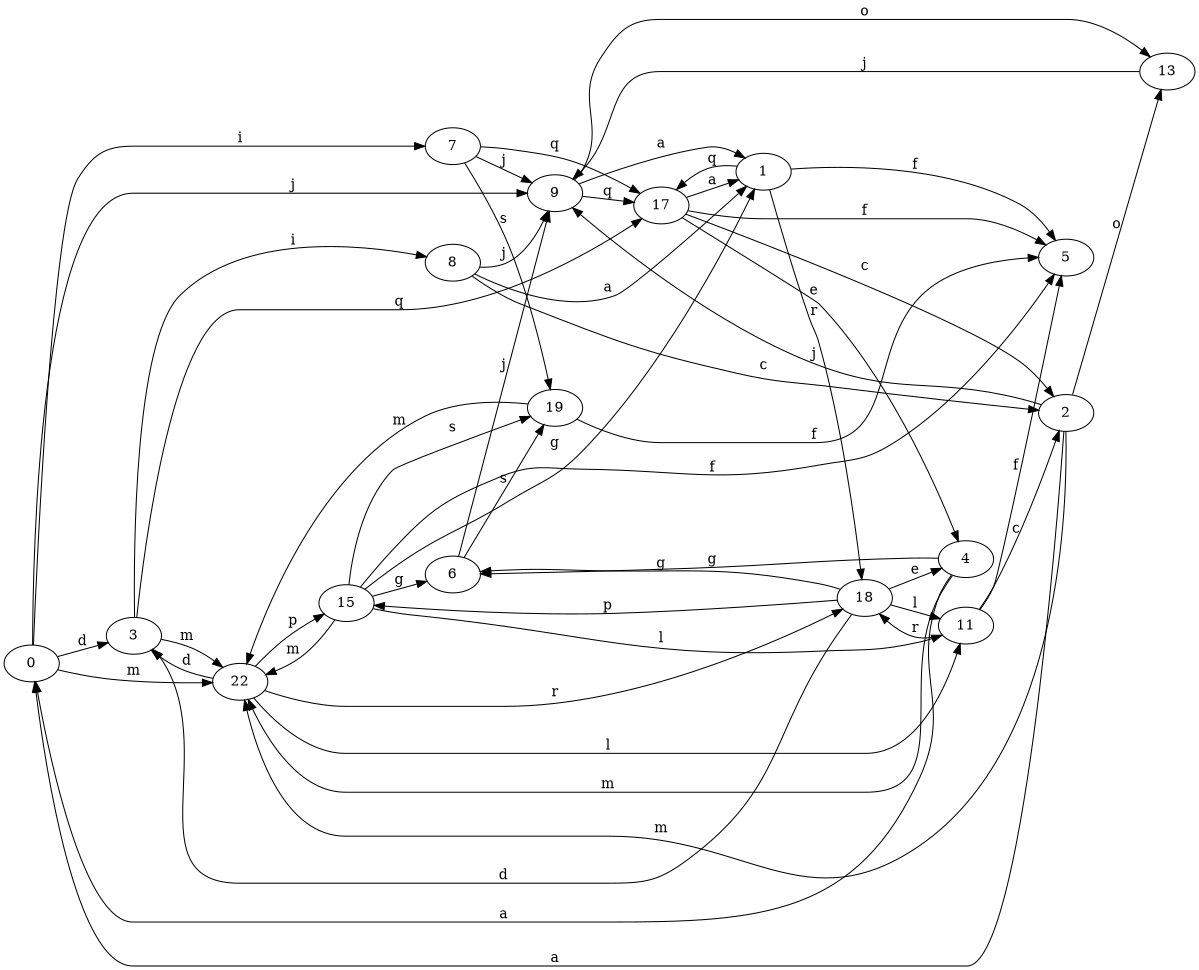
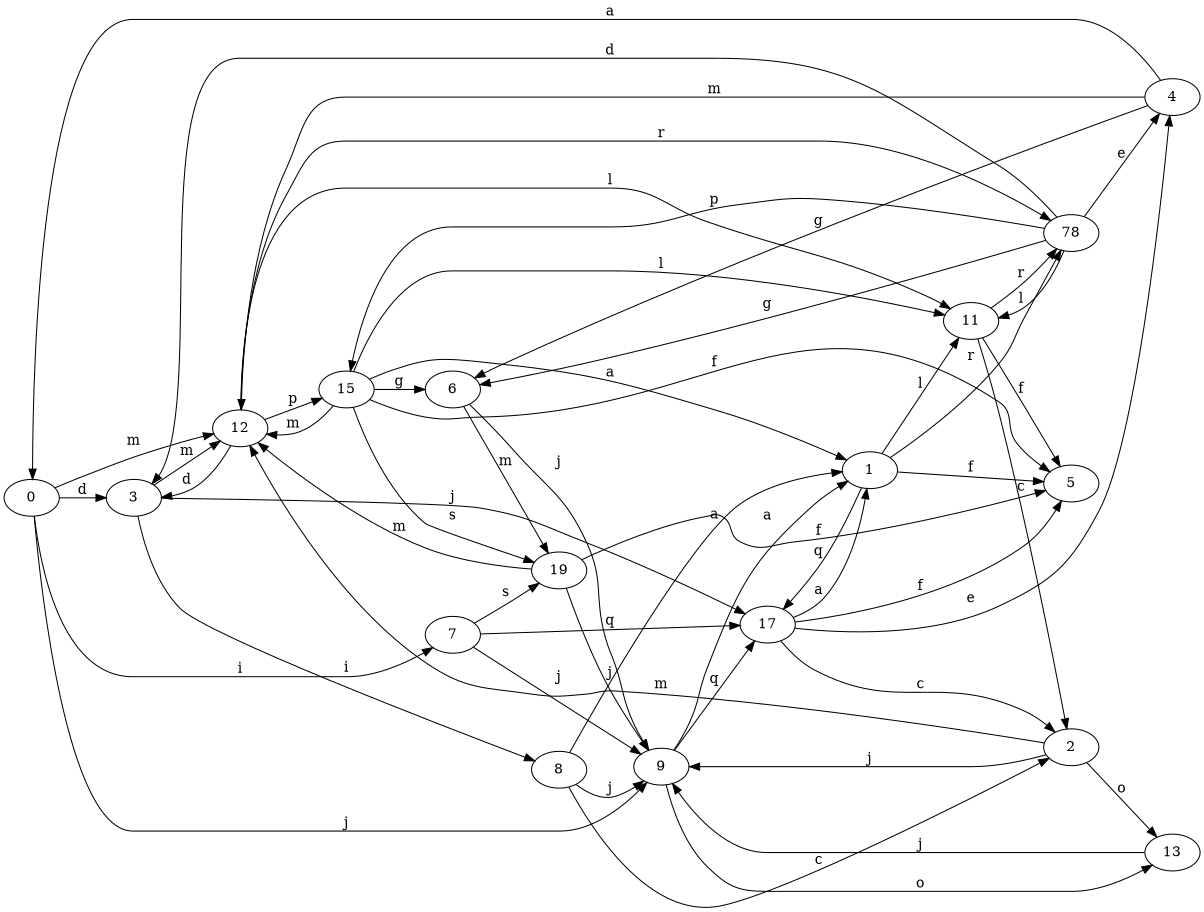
edge "3" -> "17": label "q" -> "j"
edge "1" -> "11": added, label "l"
edge "15" -> "1": label "g" -> "a"
edge "6" -> "19": label "s" -> "m"
node "18": label "18" -> "78"
edge "19" -> "9": added, label "j"
node "22": label "22" -> "12"
edge "2" -> "0": removed, label "a"
